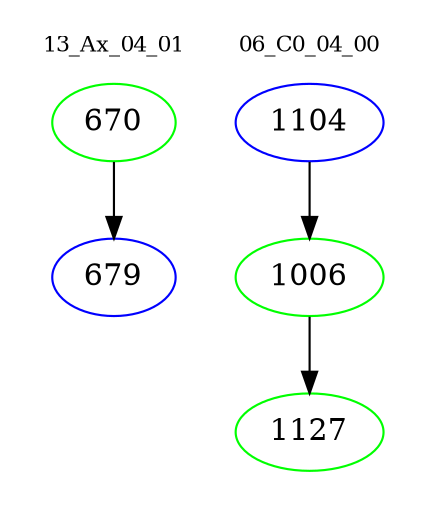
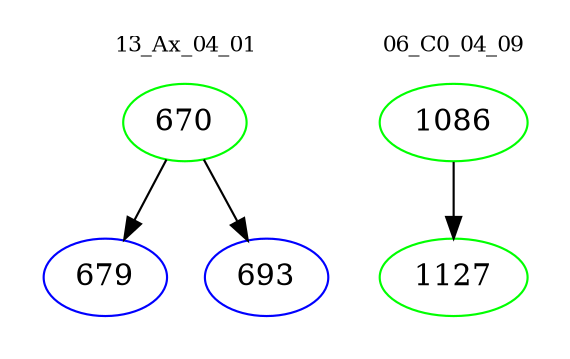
cluster "06_C0_04_00": label "06_C0_04_00" -> "06_C0_04_09"
node "1104": removed
node "693": added
node "1006": label "1006" -> "1086"
